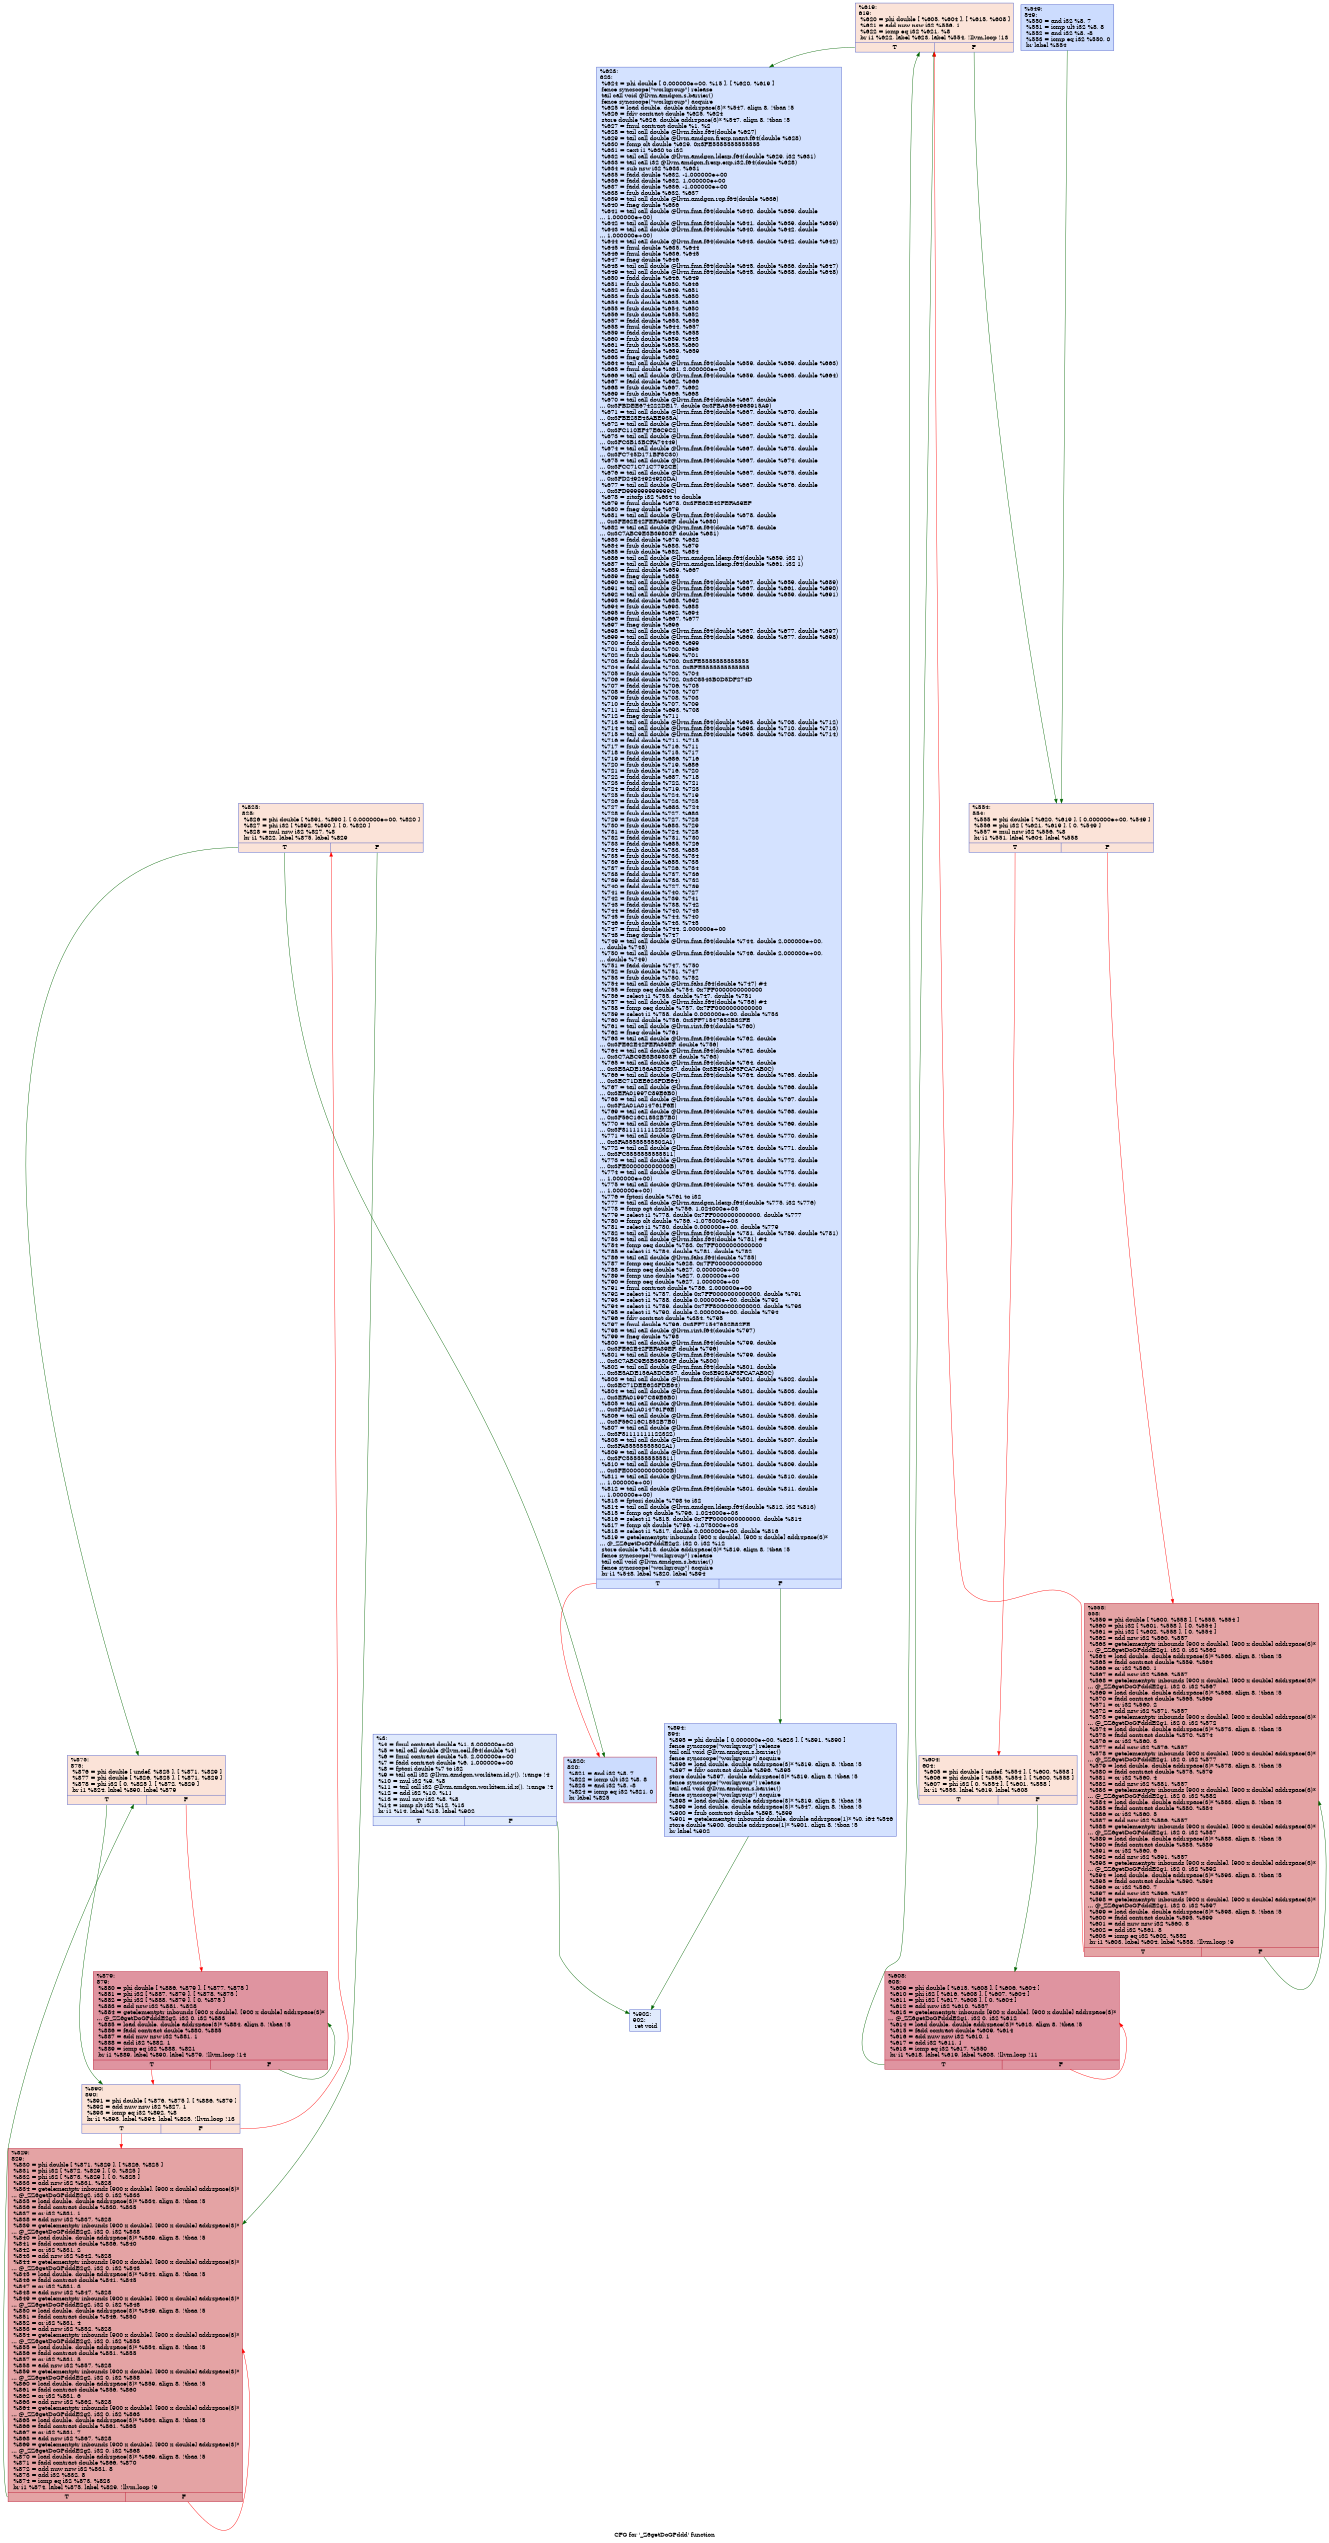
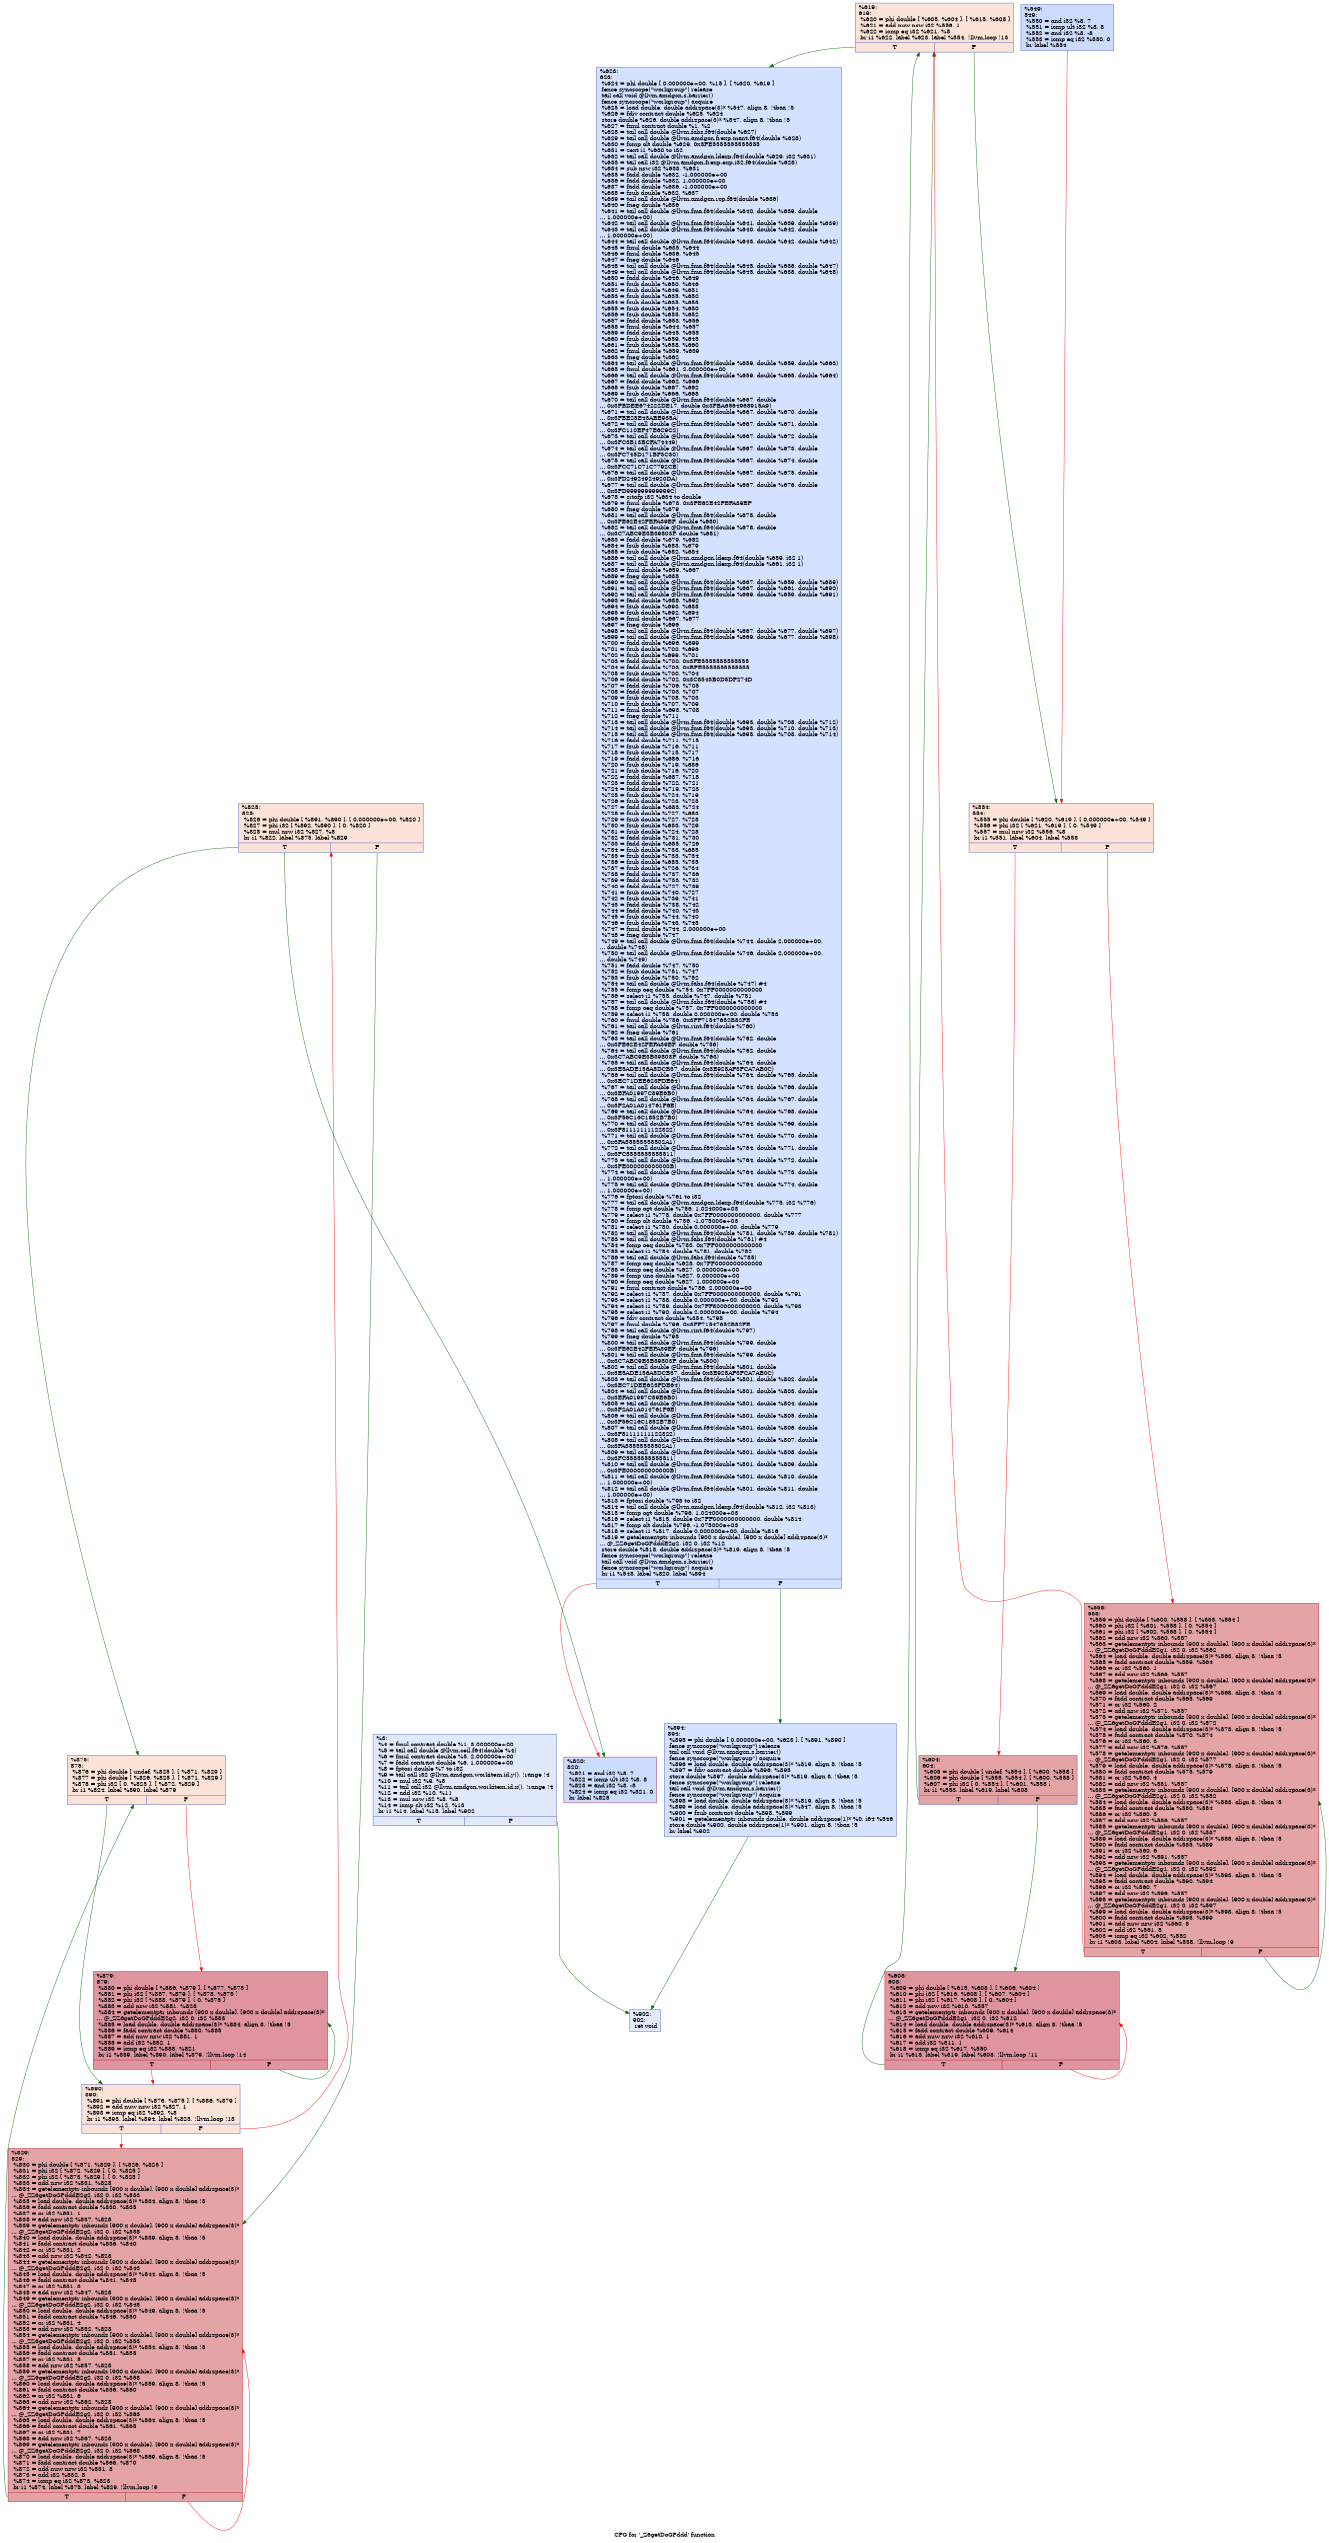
edge "%549:" -> "%554:": color darkgreen -> red
node "%604:": fillcolor #f6bfa670 -> #c32e3170
